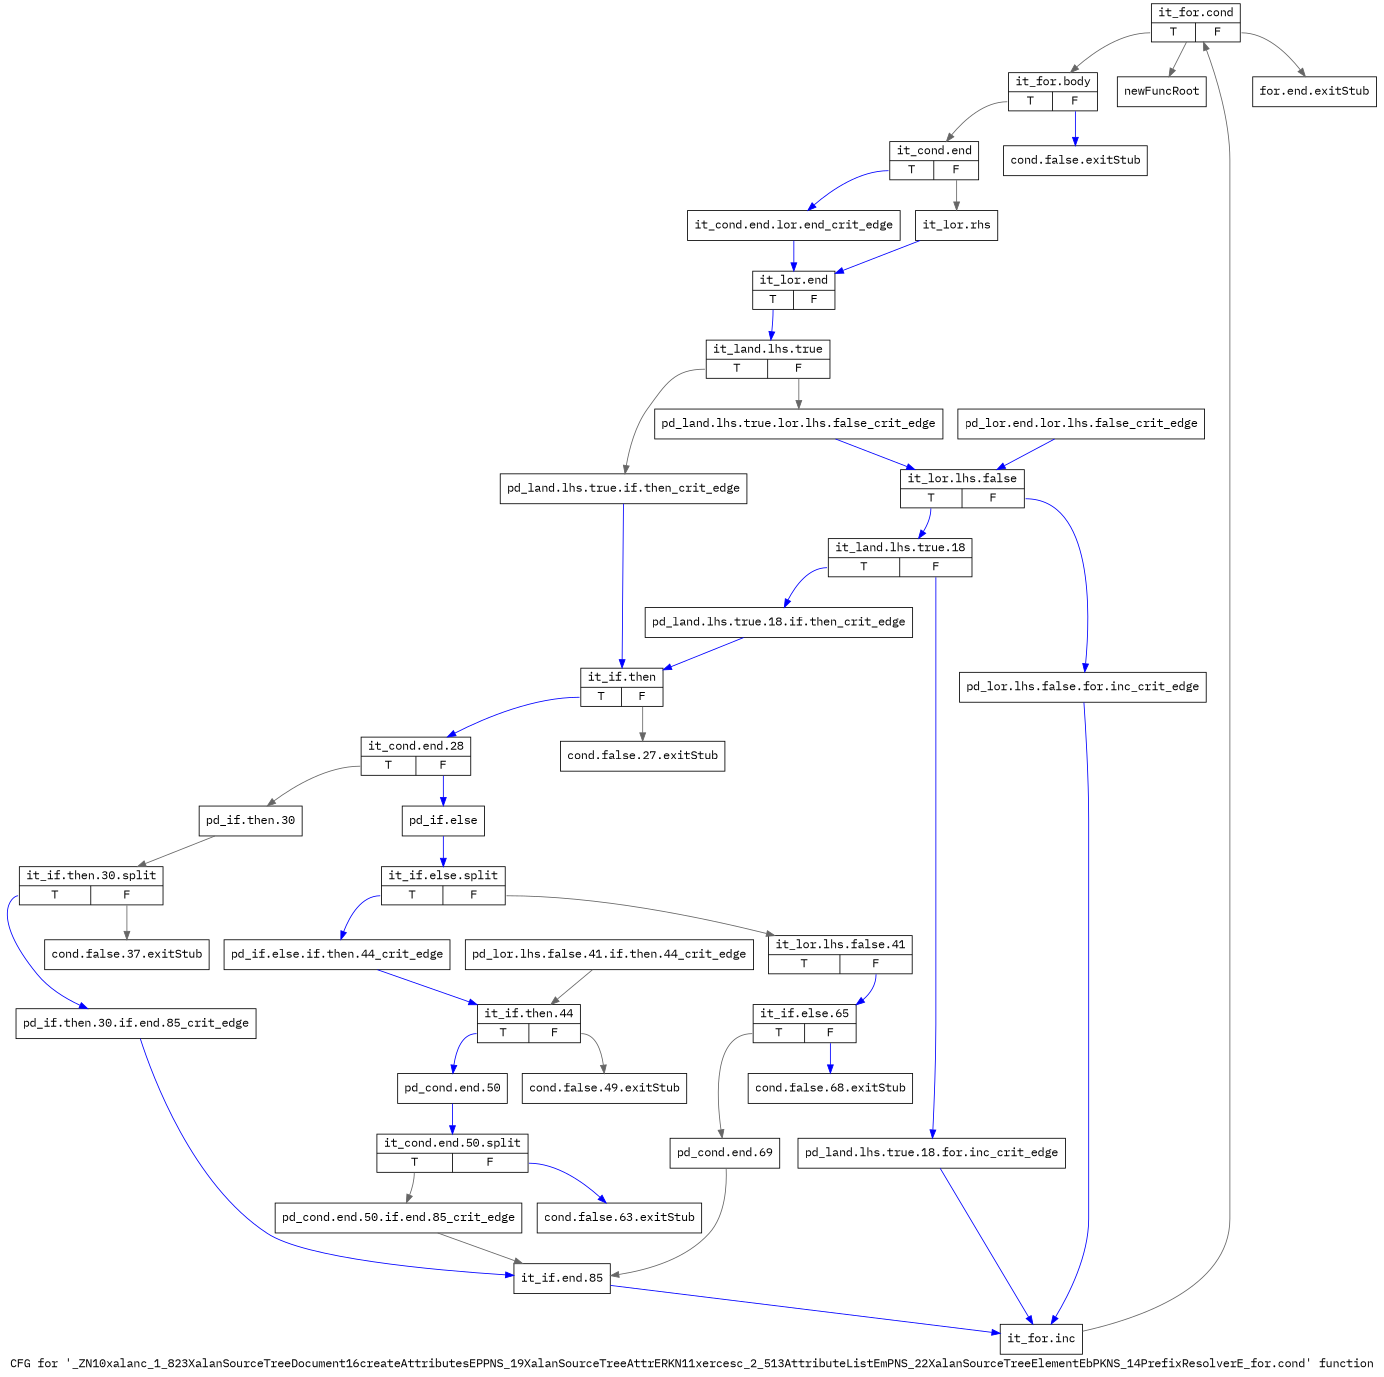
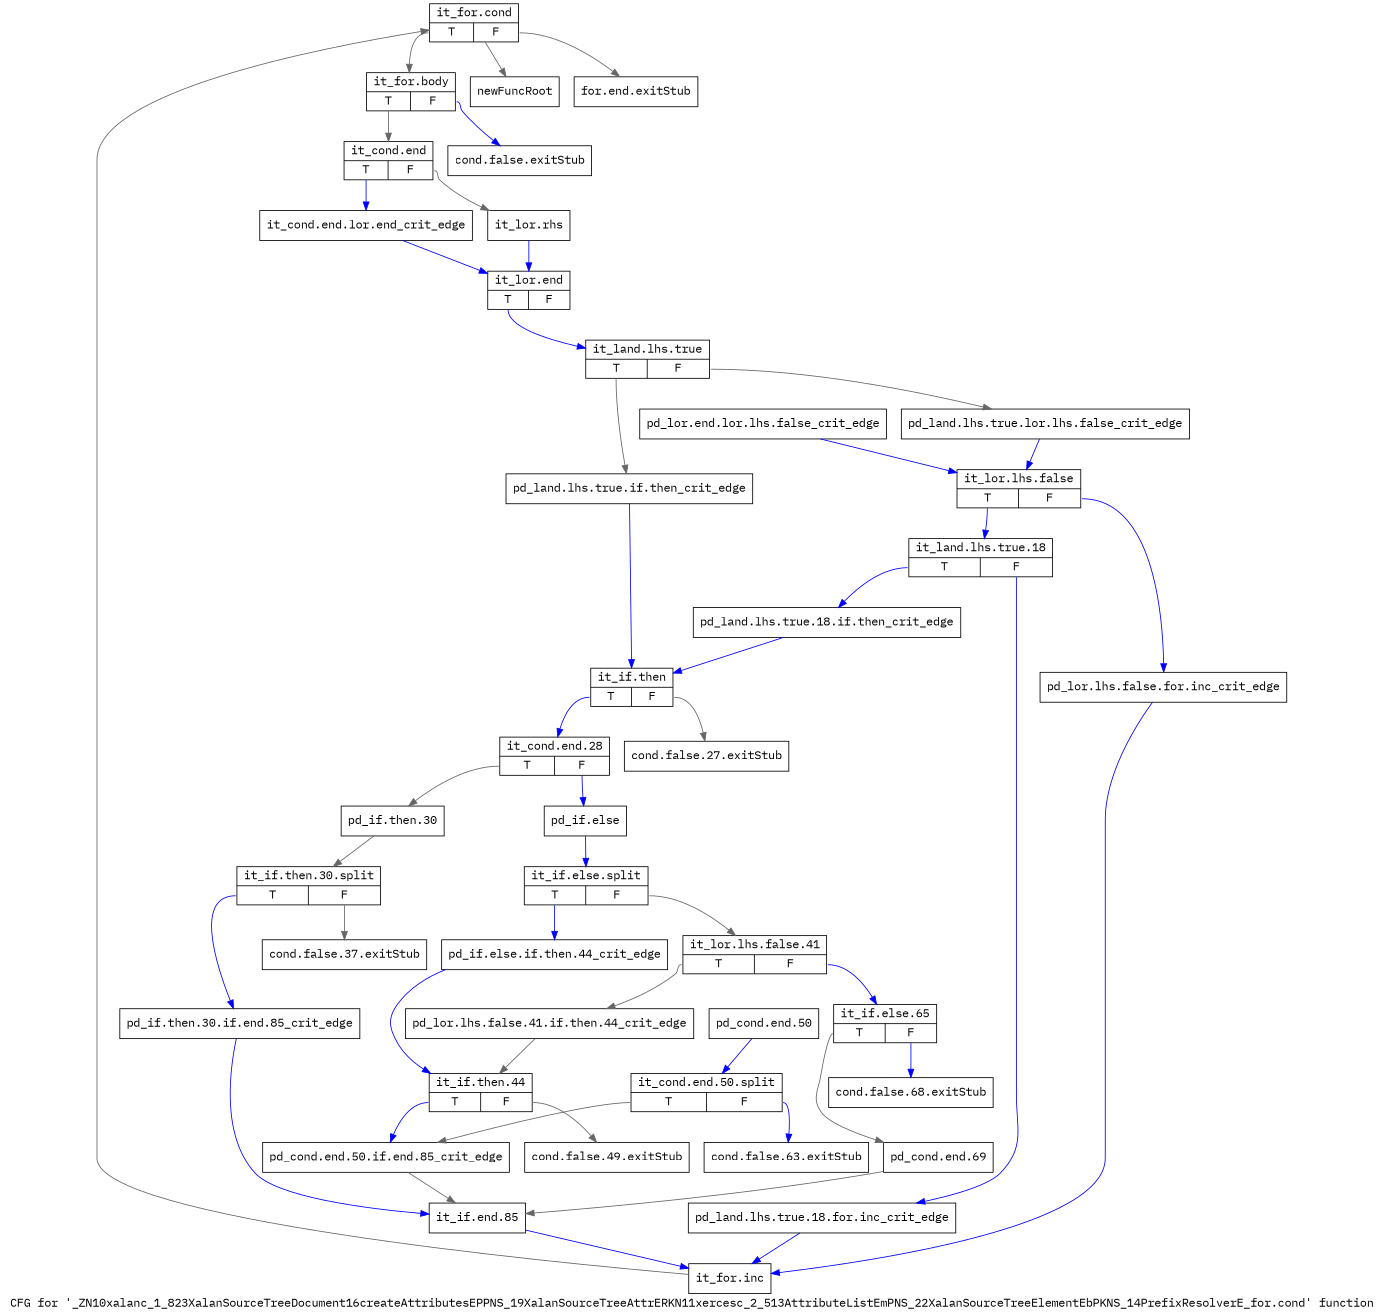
edge "it_lor.lhs.false.41" -> "pd_lor.lhs.false.41.if.then.44_crit_edge": added
edge "it_if.then.44" -> "pd_cond.end.50": now "it_if.then.44" -> "pd_cond.end.50.if.end.85_crit_edge"
